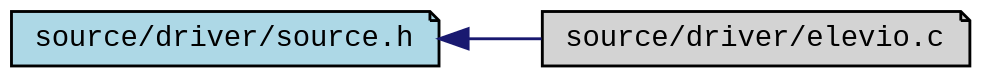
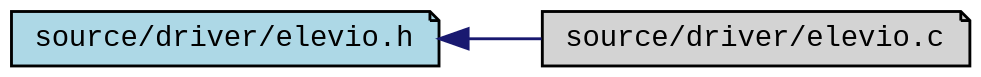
node "source/driver/source.h": label "source/driver/source.h" -> "source/driver/elevio.h"
